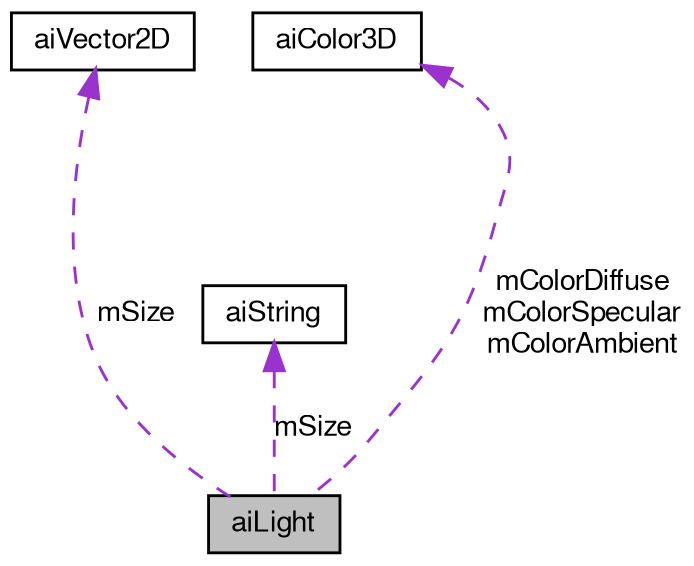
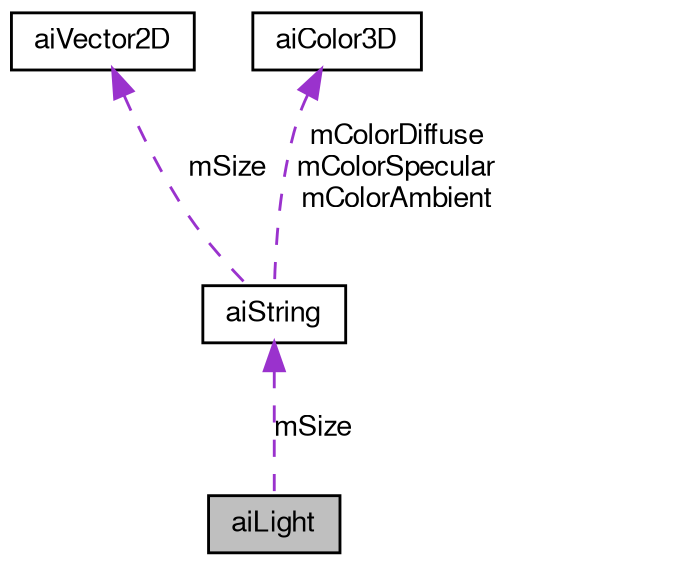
edge "aiLight" -> "aiColor3D": now "aiString" -> "aiColor3D"
edge "aiLight" -> "aiVector2D": now "aiString" -> "aiVector2D"
